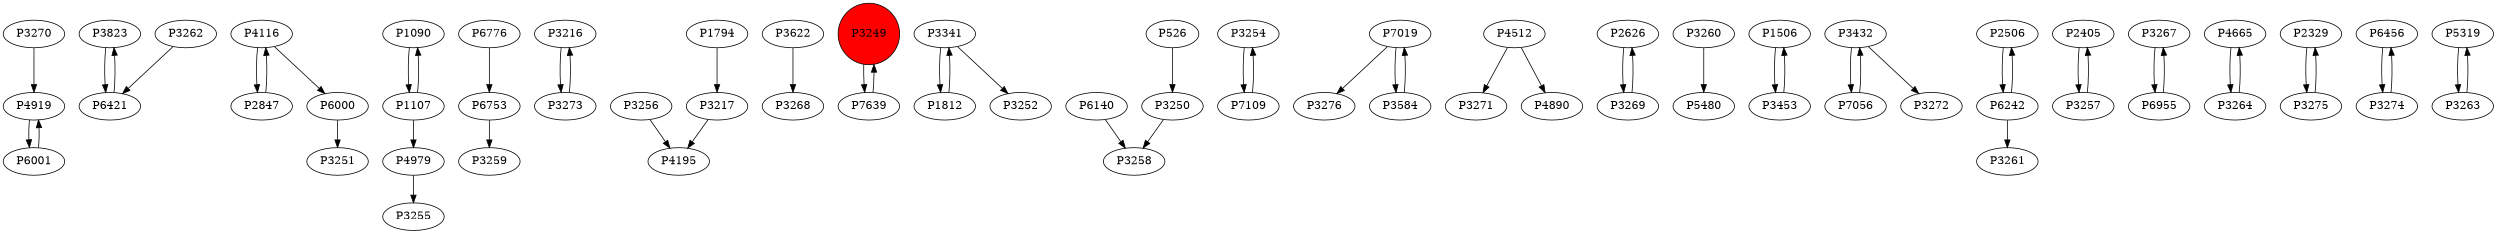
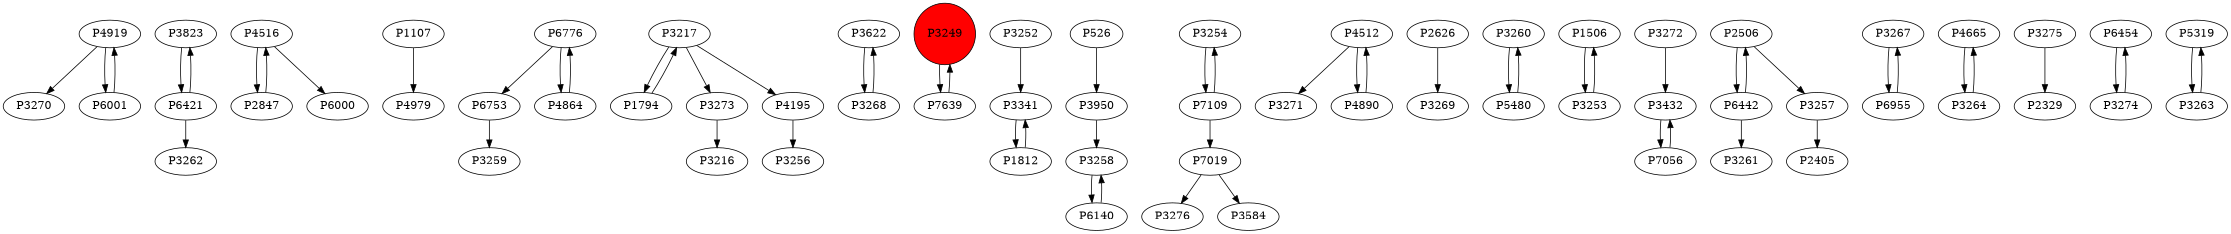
node "P4116": label "P4116" -> "P4516"
node "P1090": removed
node "P6456": label "P6456" -> "P6454"
edge "P3270" -> "P4919": reversed
edge "P3216" -> "P3273": now "P3217" -> "P3273"
edge "P3217" -> "P1794": added
edge "P2405" -> "P3257": now "P2506" -> "P3257"
edge "P2329" -> "P3275": removed
edge "P3262" -> "P6421": reversed
edge "P3341" -> "P3252": reversed
edge "P3432" -> "P3272": reversed
edge "P3268" -> "P3622": added
edge "P4890" -> "P4512": added
edge "P3584" -> "P7019": now "P7109" -> "P7019"
edge "P5480" -> "P3260": added
edge "P3269" -> "P2626": removed
node "P4864": added
node "P3250": label "P3250" -> "P3950"
node "P3453": label "P3453" -> "P3253"
node "P6242": label "P6242" -> "P6442"
edge "P3256" -> "P4195": reversed
node "P3251": removed
edge "P3258" -> "P6140": added
node "P3255": removed
